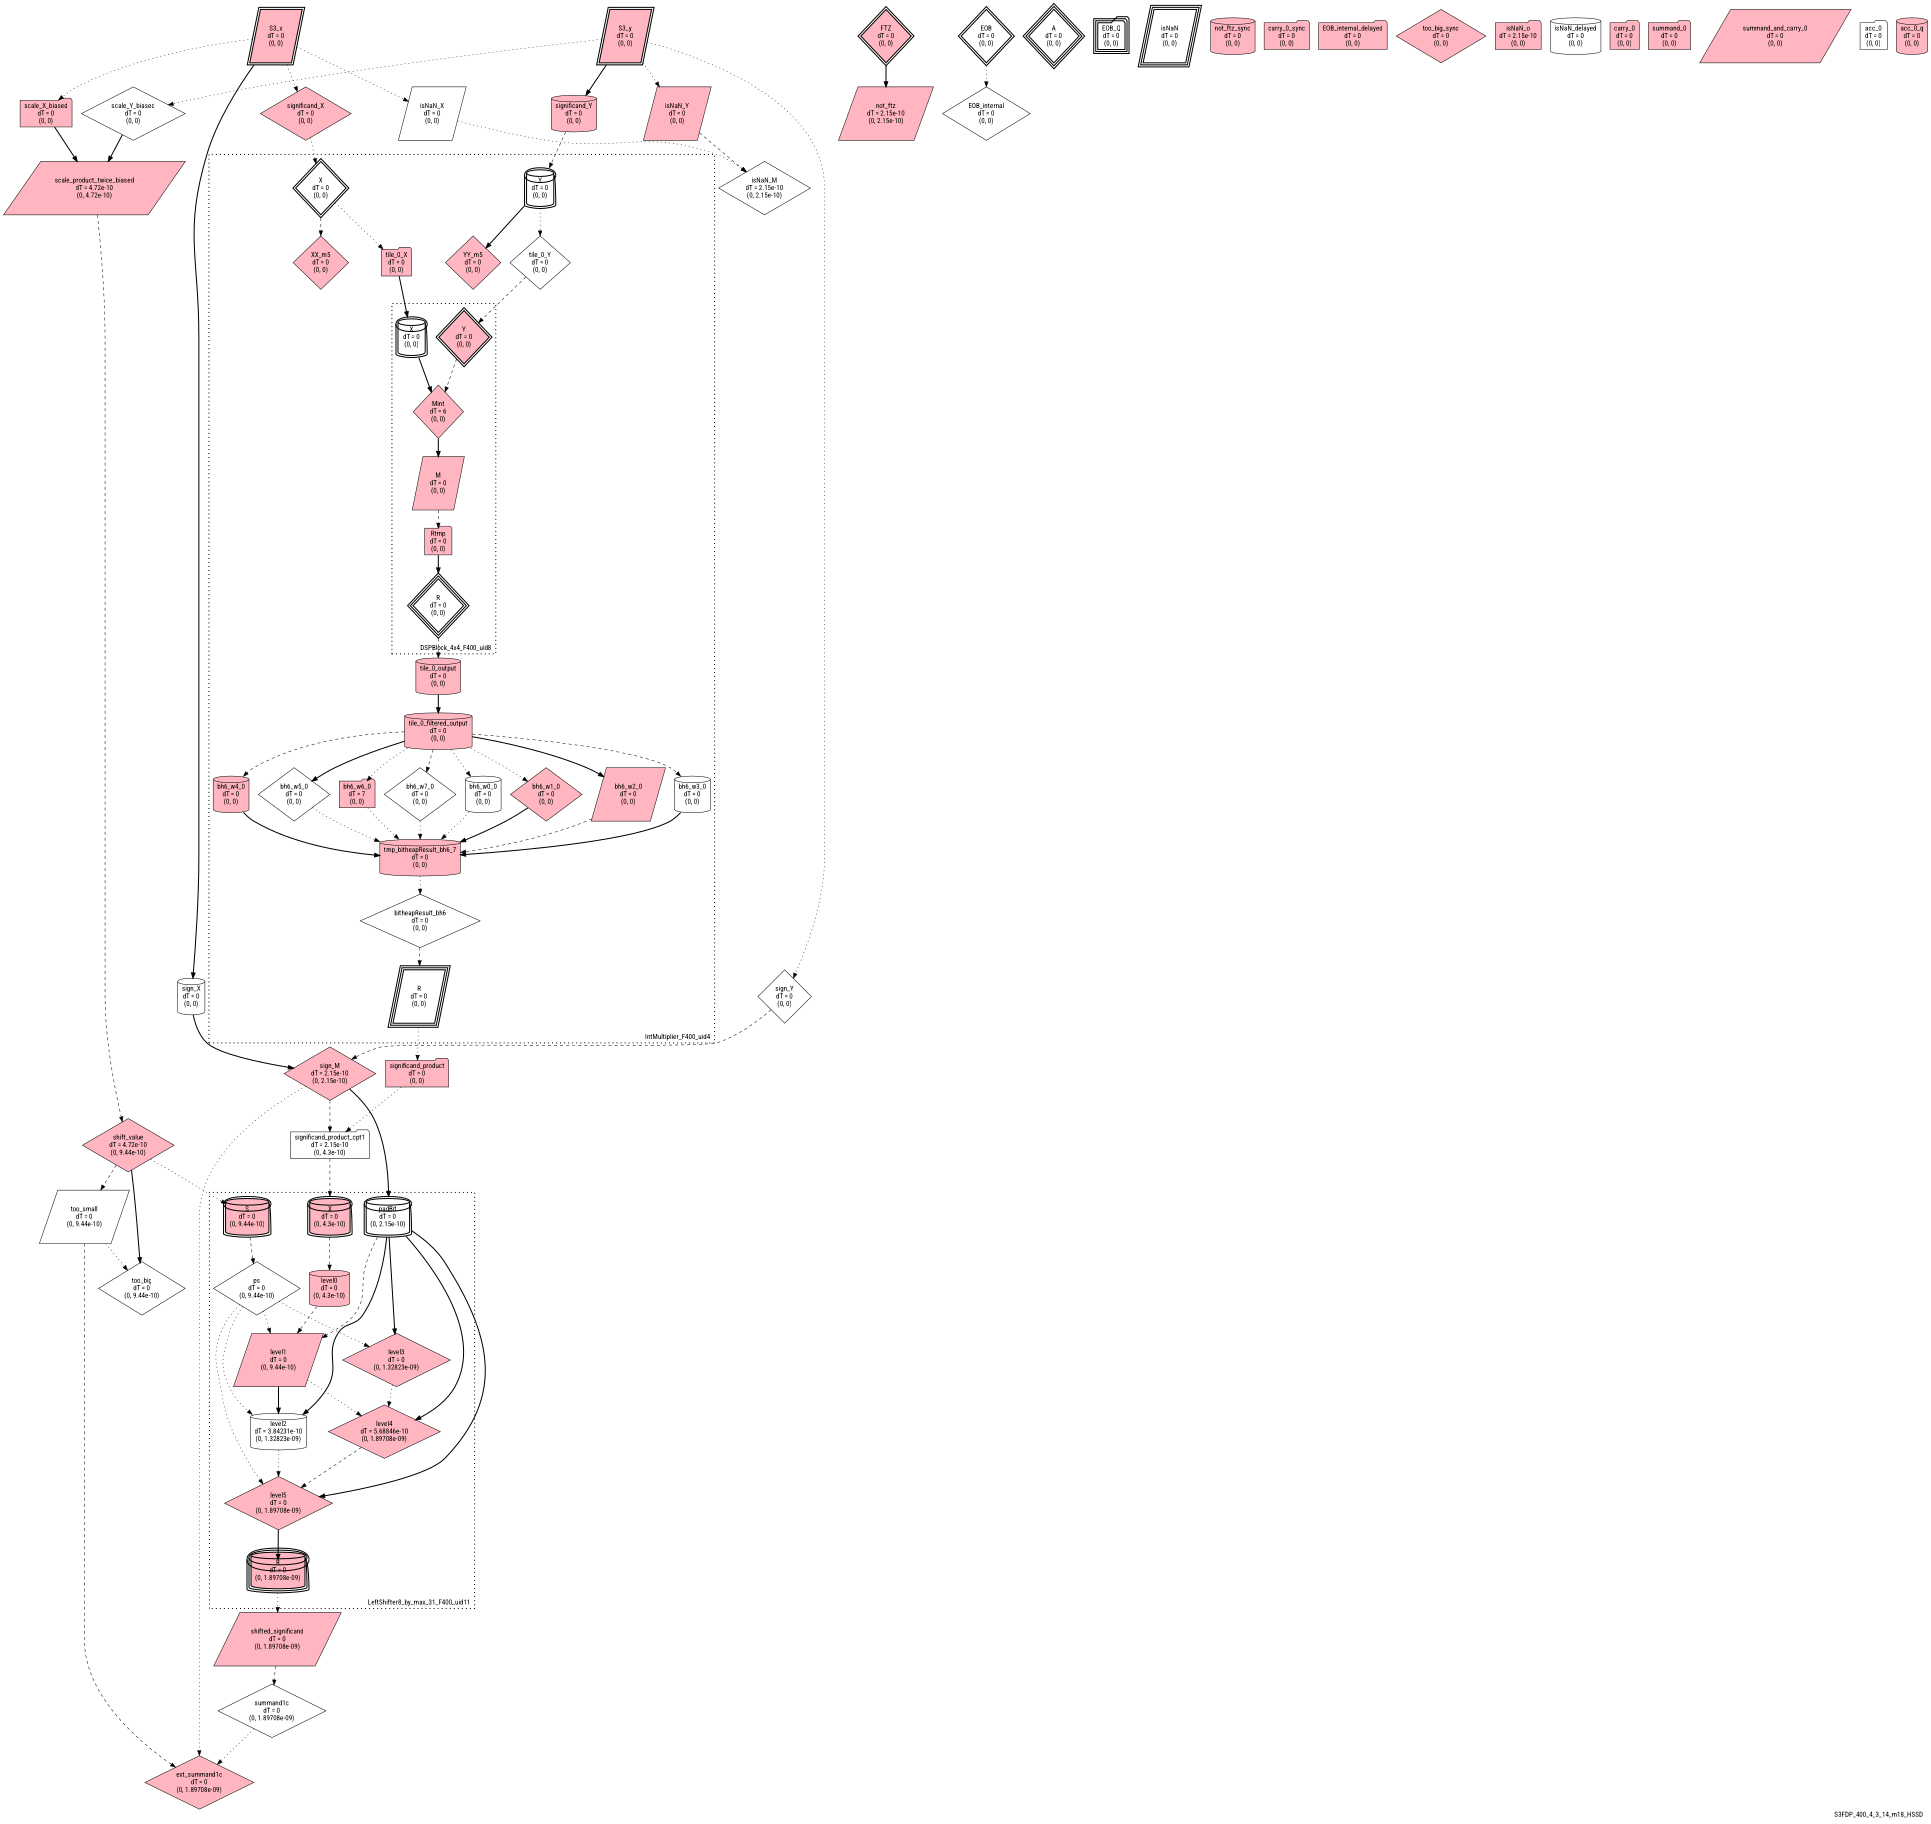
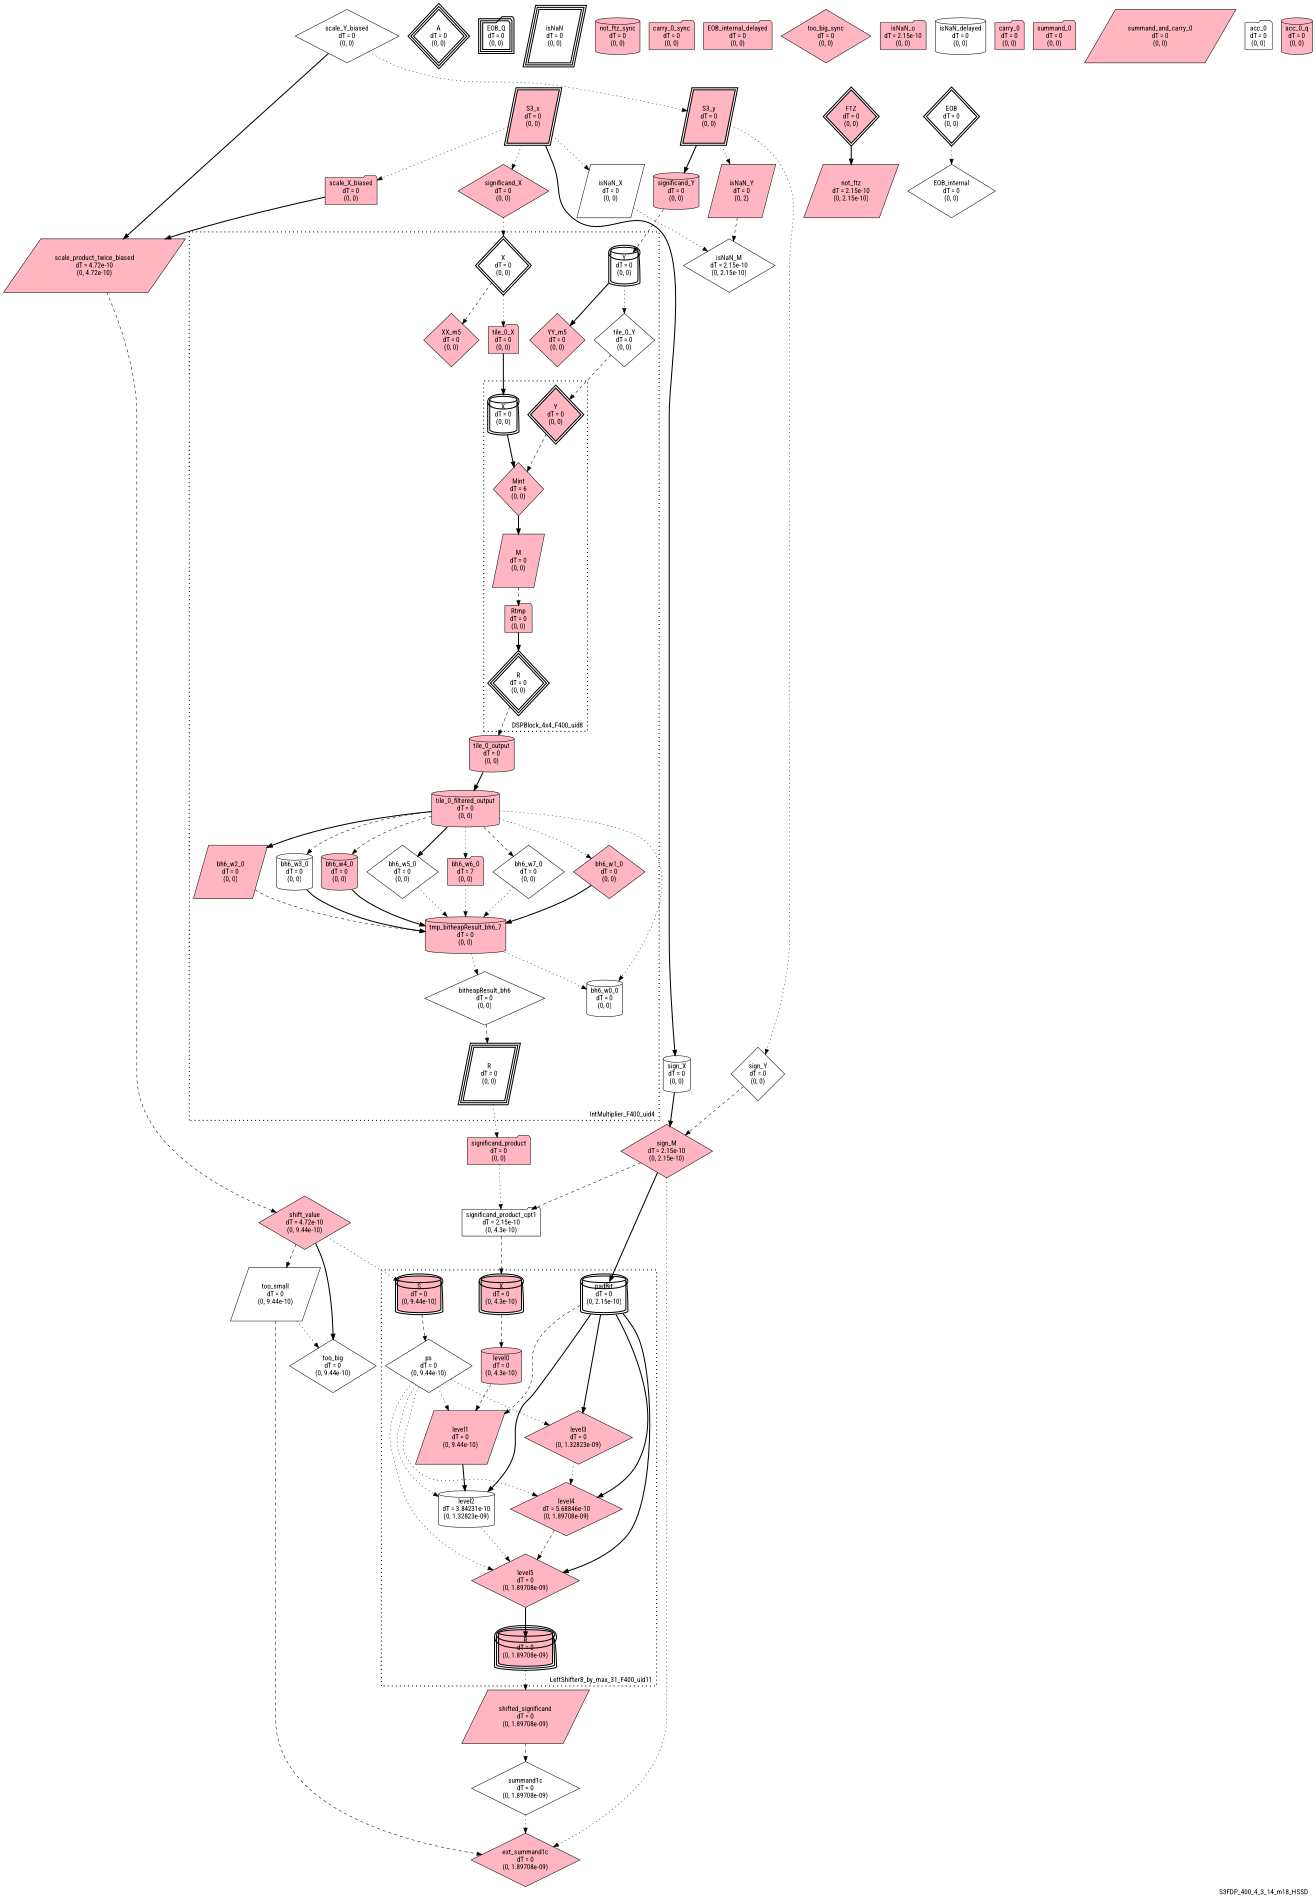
edge "S3_y dT = 0 (0, 0)" -> "scale_Y_biased dT = 0 (0, 0)": reversed
node "isNaN_Y dT = 0 (0, 0)": label "isNaN_Y dT = 0 (0, 0)" -> "isNaN_Y dT = 0 (0, 2)"
edge "bh6_w0_0 dT = 0 (0, 0)" -> "tmp_bitheapResult_bh6_7 dT = 0 (0, 0)": reversed
edge "level1 dT = 0 (0, 9.44e-10)" -> "level4 dT = 5.68846e-10 (0, 1.89708e-09)": now "ps dT = 0 (0, 9.44e-10)" -> "level4 dT = 5.68846e-10 (0, 1.89708e-09)"
